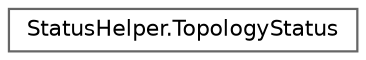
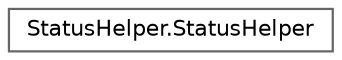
node "StatusHelper.TopologyStatus": label "StatusHelper.TopologyStatus" -> "StatusHelper.StatusHelper"
